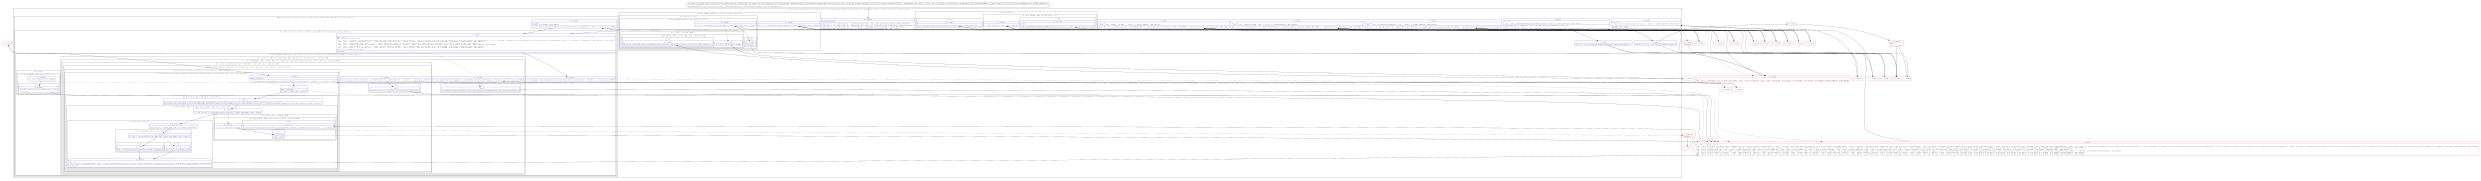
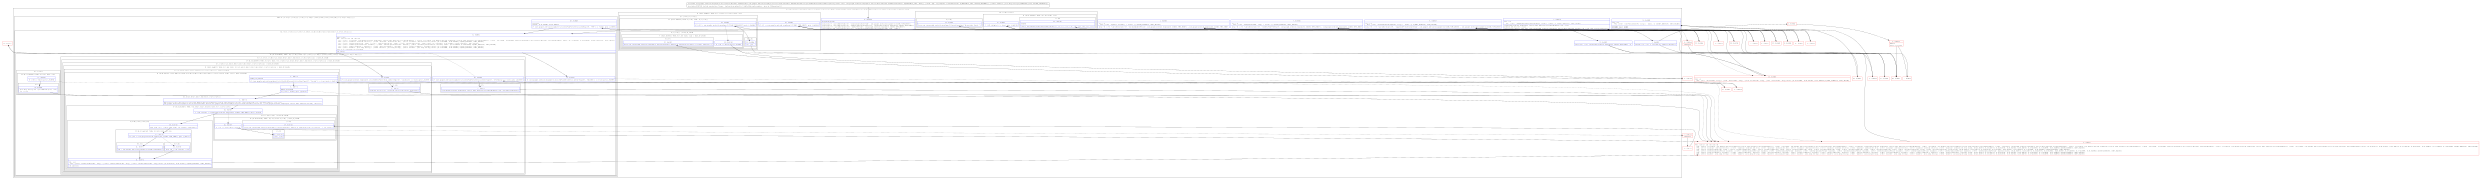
edge "38: 0x00f7" -> "42: 0x0112": now "38: 0x00f7" -> "39: 0x00ff"
